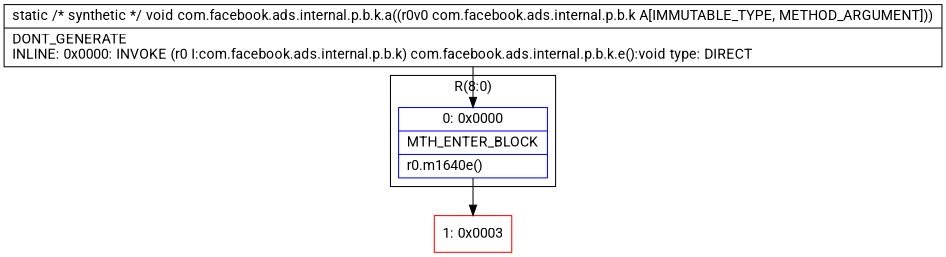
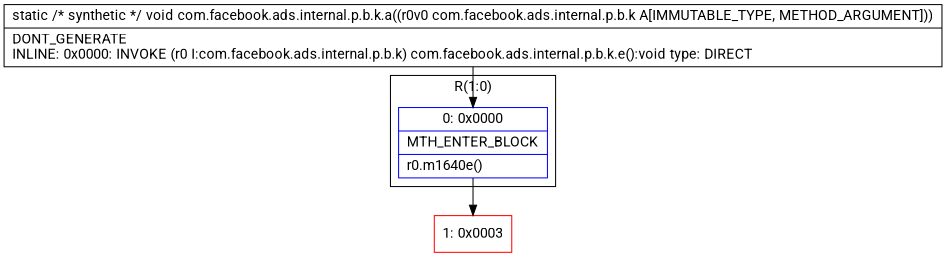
cluster "R(8:0)": label "R(8:0)" -> "R(1:0)"
